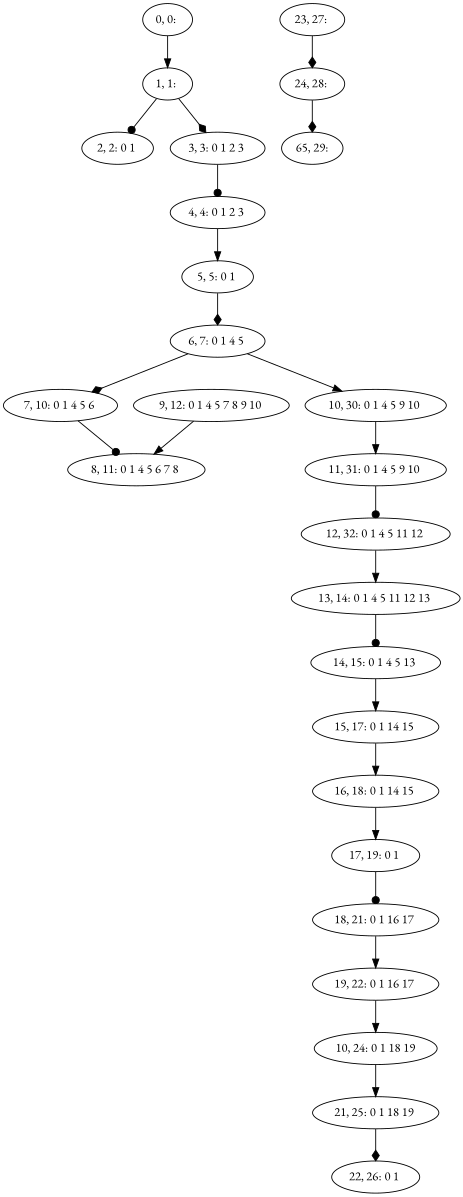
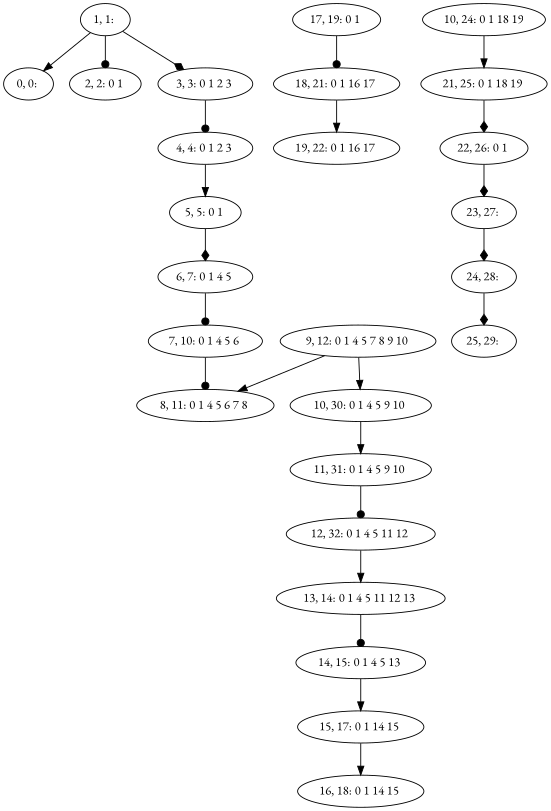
edge "0, 0:" -> "1, 1:": reversed
node "65, 29:": label "65, 29:" -> "25, 29:"
edge "22, 26: 0 1" -> "23, 27:": added
edge "6, 7: 0 1 4 5" -> "7, 10: 0 1 4 5 6": arrowhead diamond -> dot
edge "6, 7: 0 1 4 5" -> "10, 30: 0 1 4 5 9 10": now "9, 12: 0 1 4 5 7 8 9 10" -> "10, 30: 0 1 4 5 9 10"
edge "16, 18: 0 1 14 15" -> "17, 19: 0 1": removed
edge "19, 22: 0 1 16 17" -> "10, 24: 0 1 18 19": removed
